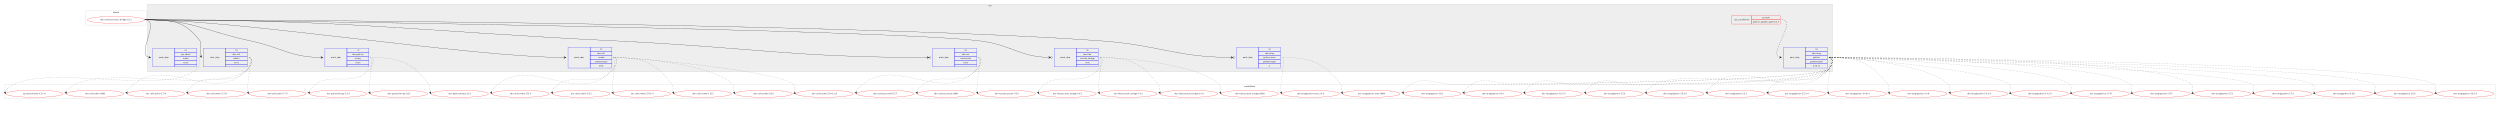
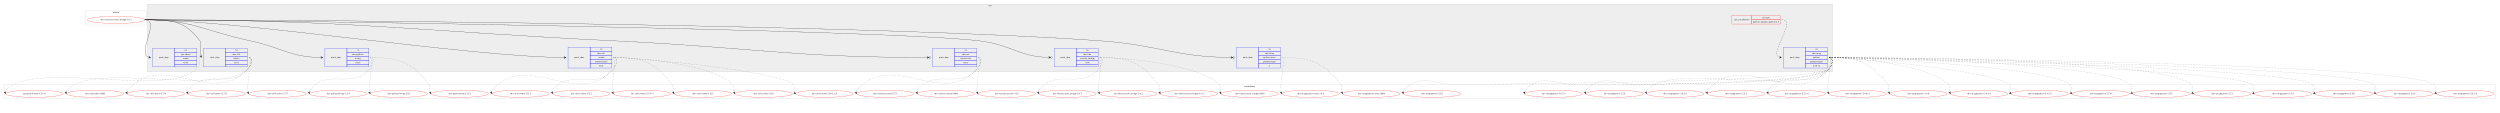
node "dev-lang/python-3.6.4": removed
